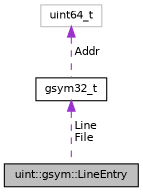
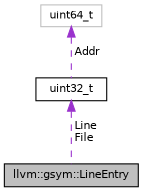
node "gsym32_t": label "gsym32_t" -> "uint32_t"
node "uint::gsym::LineEntry": label "uint::gsym::LineEntry" -> "llvm::gsym::LineEntry"
